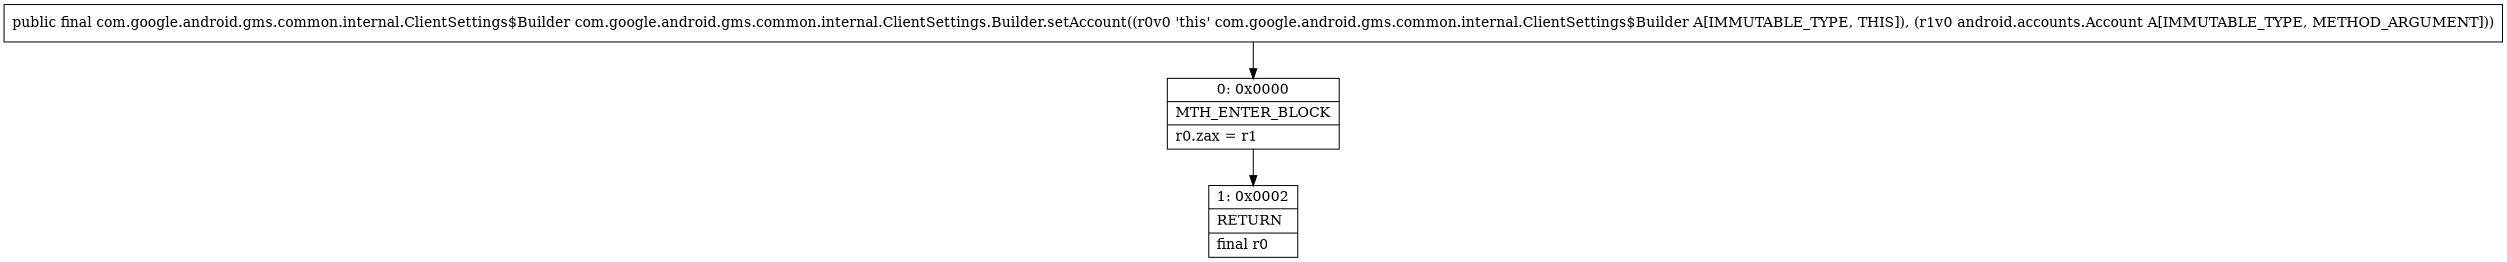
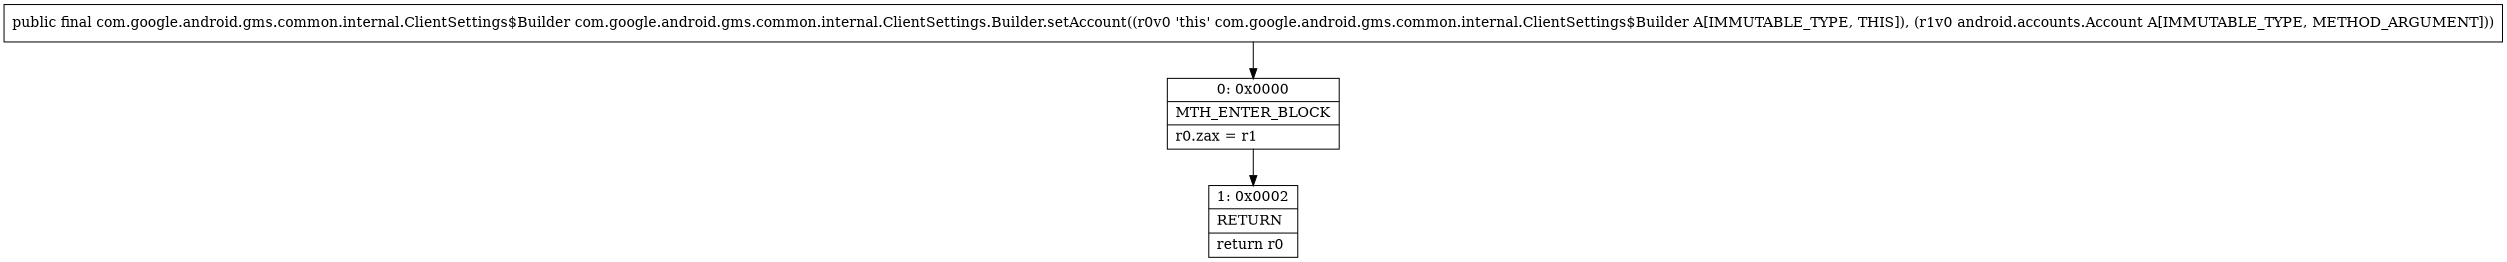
node "1: 0x0002": text "final r0" -> "return r0"
